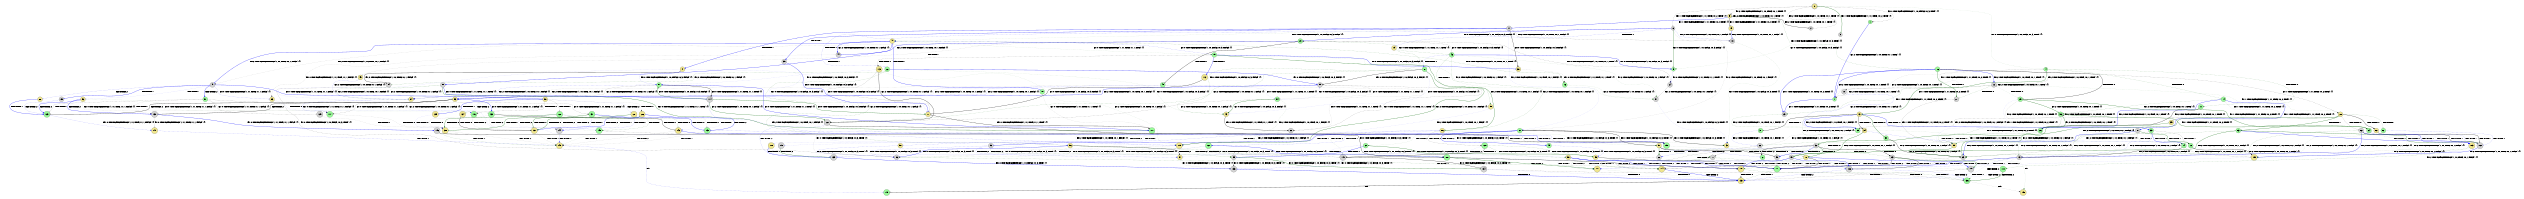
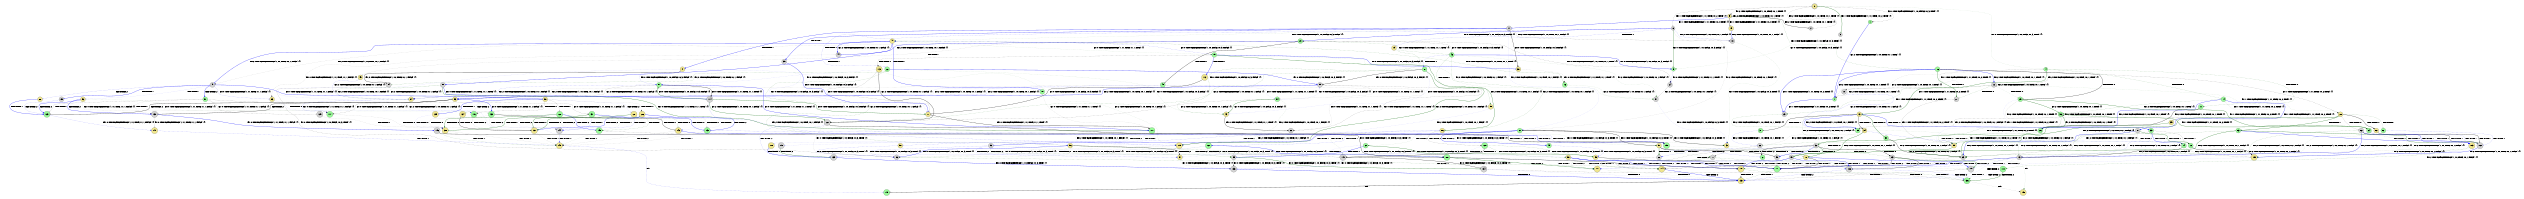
edge "128" -> "145": style dotted -> bold
